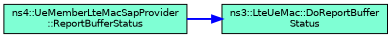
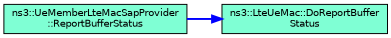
node "ns4::UeMemberLteMacSapProvider ::ReportBufferStatus": label "ns4::UeMemberLteMacSapProvider ::ReportBufferStatus" -> "ns3::UeMemberLteMacSapProvider ::ReportBufferStatus"
